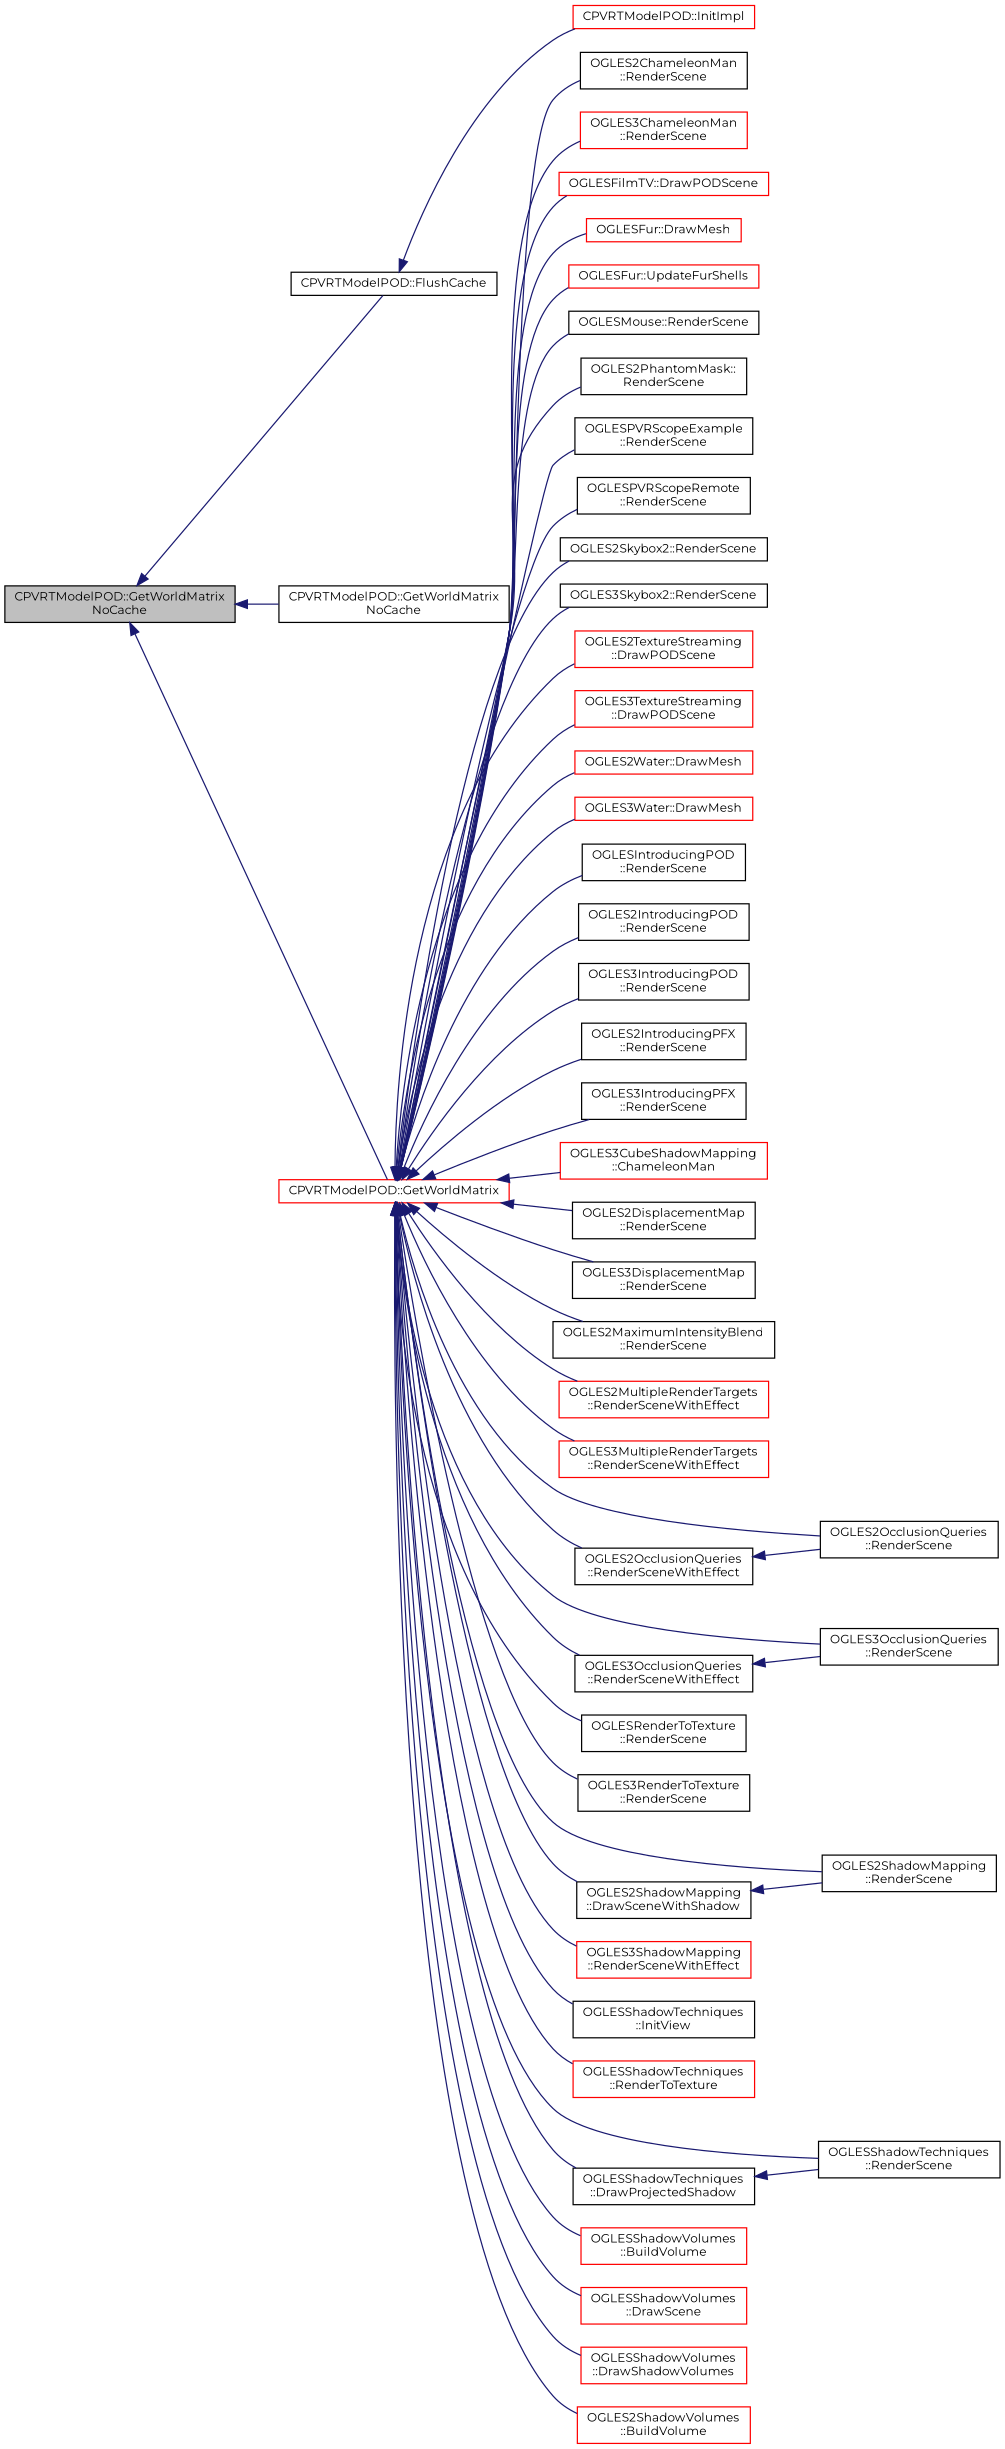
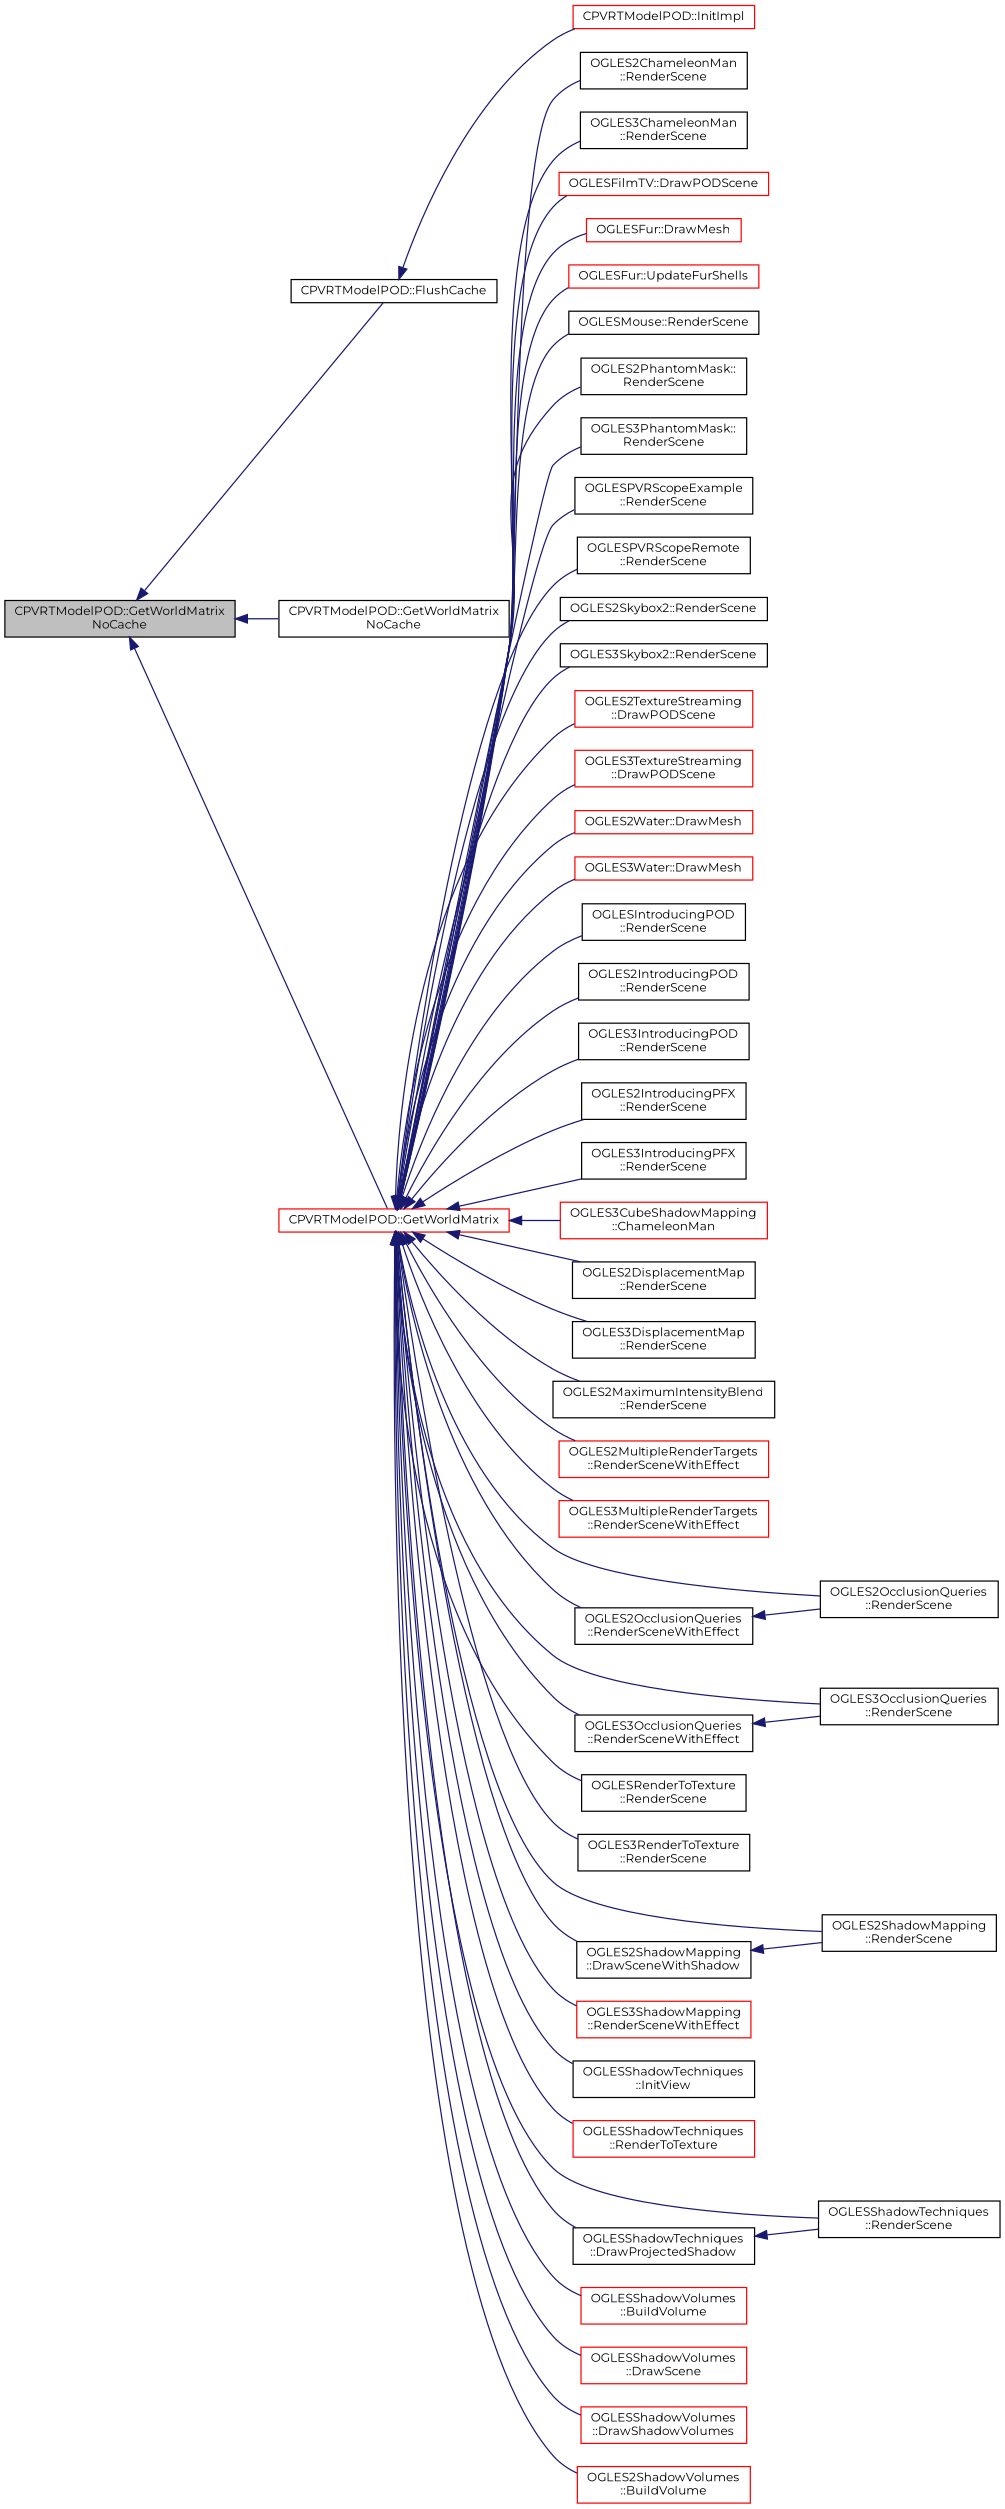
node "OGLES3ChameleonMan ::RenderScene": color red -> black
node "OGLES3PhantomMask:: RenderScene": added
